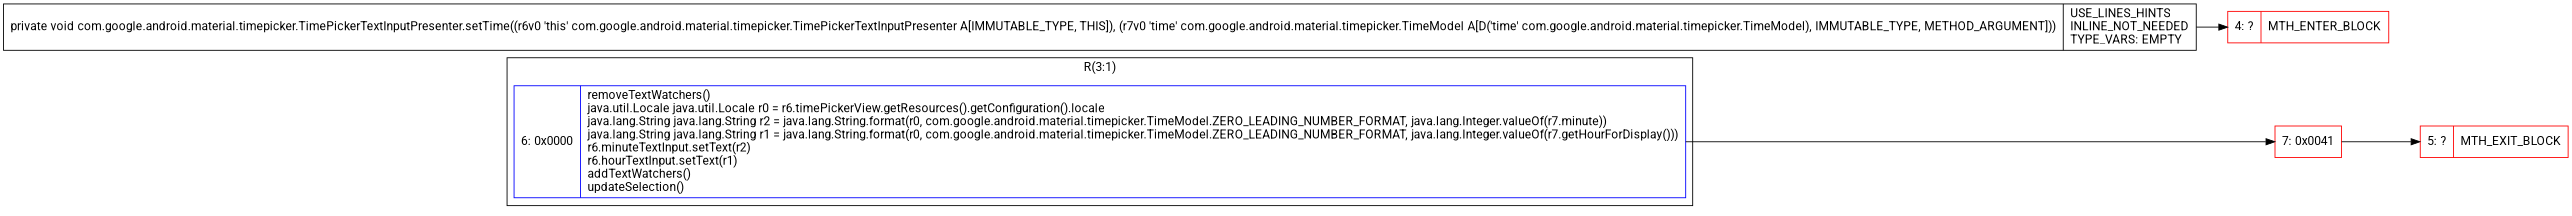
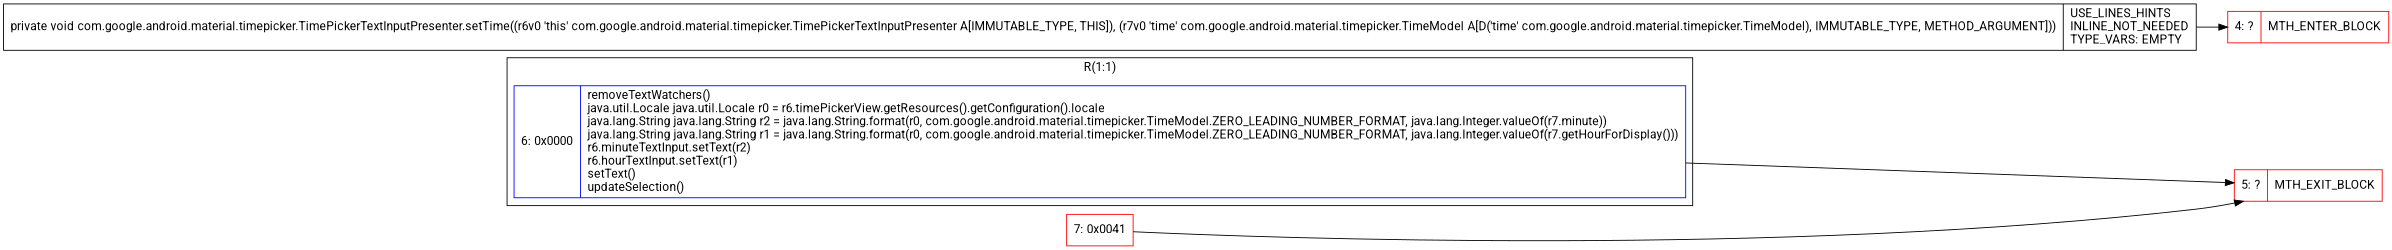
cluster "R(3:1)": label "R(3:1)" -> "R(1:1)"
edge "6: 0x0000" -> "7: 0x0041": now "6: 0x0000" -> "5: ?"
node "6: 0x0000": text "addTextWatchers()" -> "setText()"
